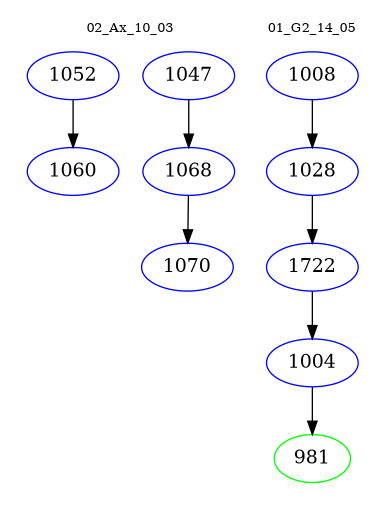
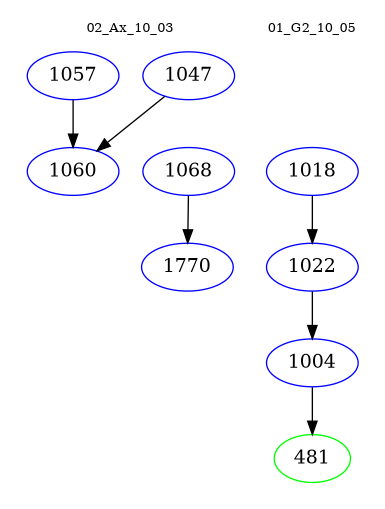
cluster "01_G2_14_05": label "01_G2_14_05" -> "01_G2_10_05"
node "1052": label "1052" -> "1057"
node "1008": removed
edge "1047" -> "1068": now "1047" -> "1060"
node "1028": label "1028" -> "1018"
node "1070": label "1070" -> "1770"
node "1722": label "1722" -> "1022"
node "981": label "981" -> "481"
